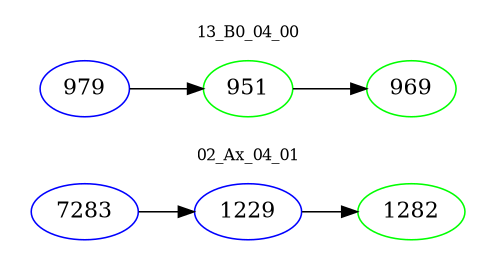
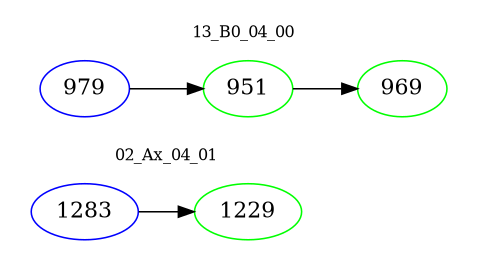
node "7283": label "7283" -> "1283"
node "1229": color blue -> green
node "1282": removed
